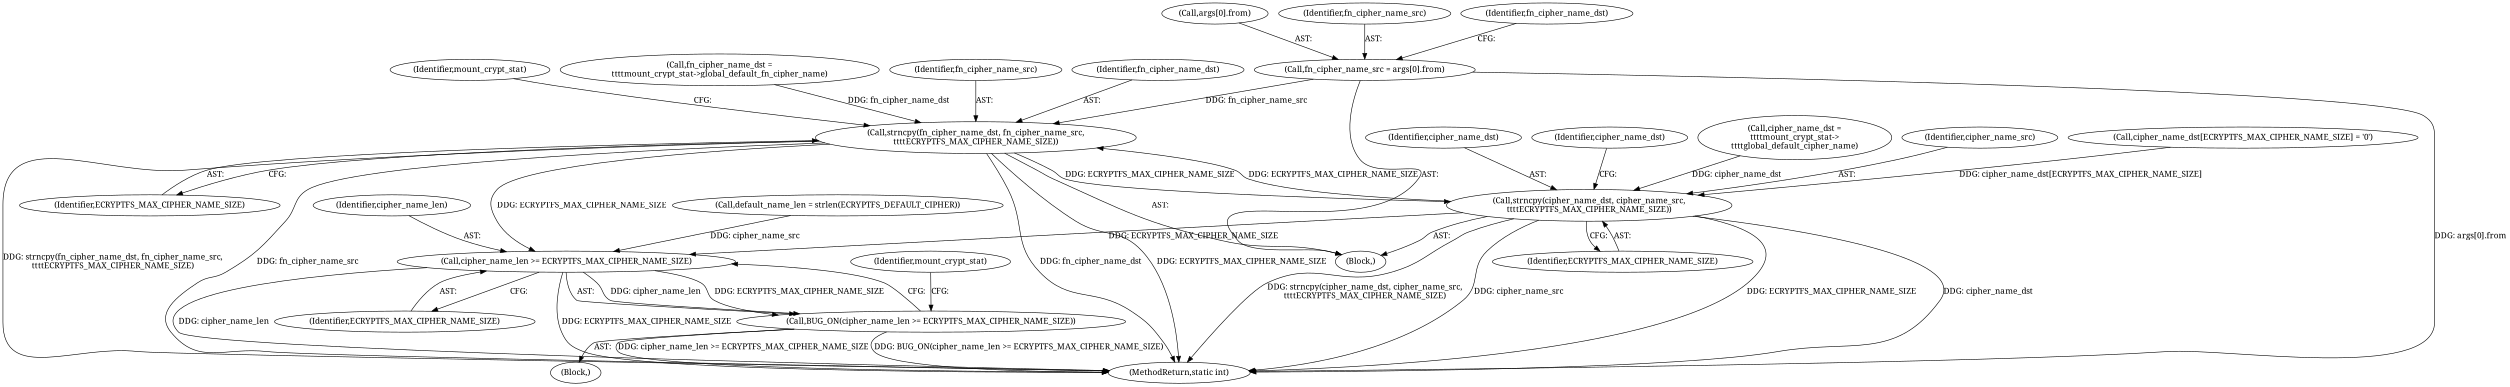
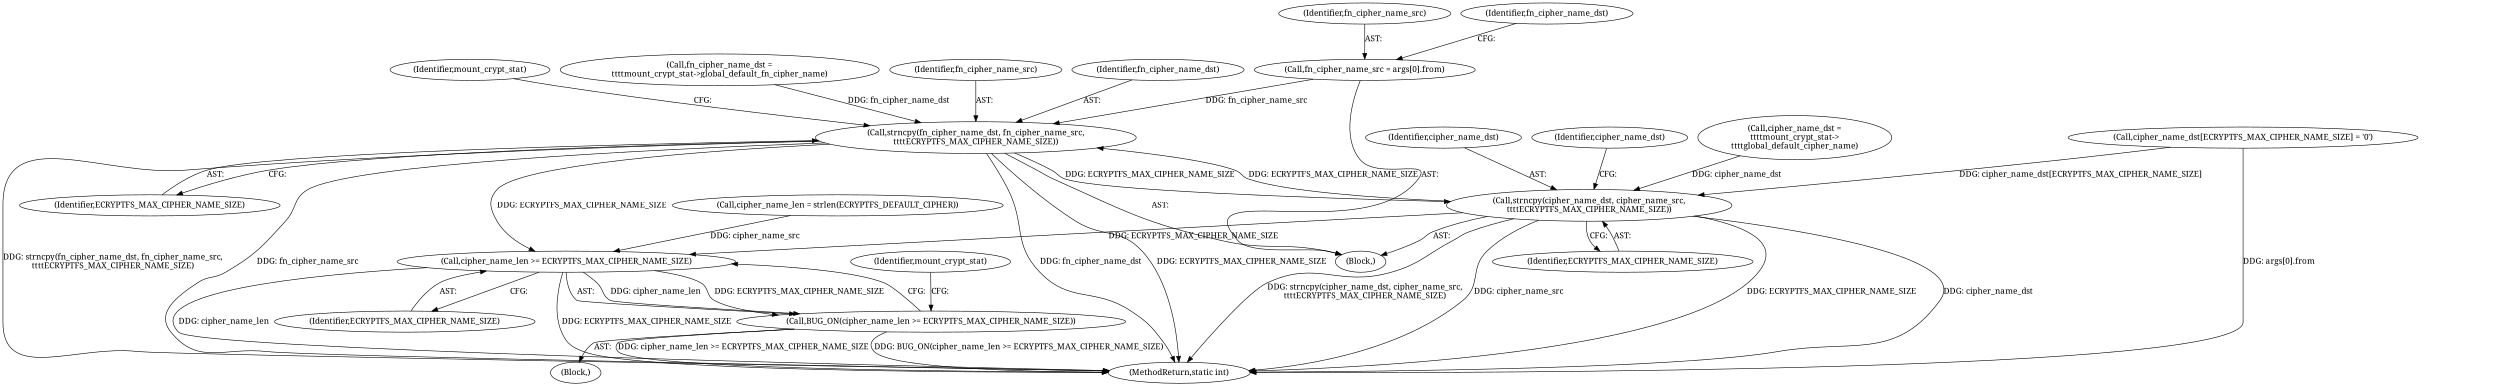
node "(Call,args[0].from)": removed
node "(Identifier,cipher_name_src)": removed
node "(Identifier,cipher_name_len)": removed
node "(Call,default_name_len = strlen(ECRYPTFS_DEFAULT_CIPHER))": label "(Call,default_name_len = strlen(ECRYPTFS_DEFAULT_CIPHER))" -> "(Call,cipher_name_len = strlen(ECRYPTFS_DEFAULT_CIPHER))"
edge "(Call,fn_cipher_name_src = args[0].from)" -> "(MethodReturn,static int)": now "(Call,cipher_name_dst[ECRYPTFS_MAX_CIPHER_NAME_SIZE] = '0')" -> "(MethodReturn,static int)"
